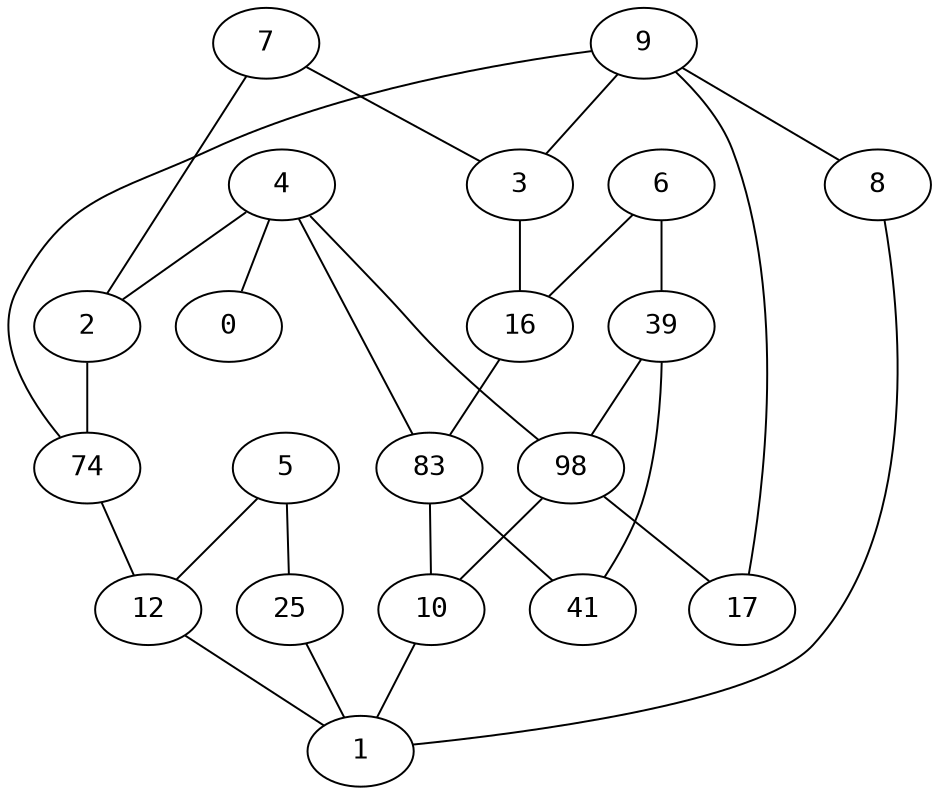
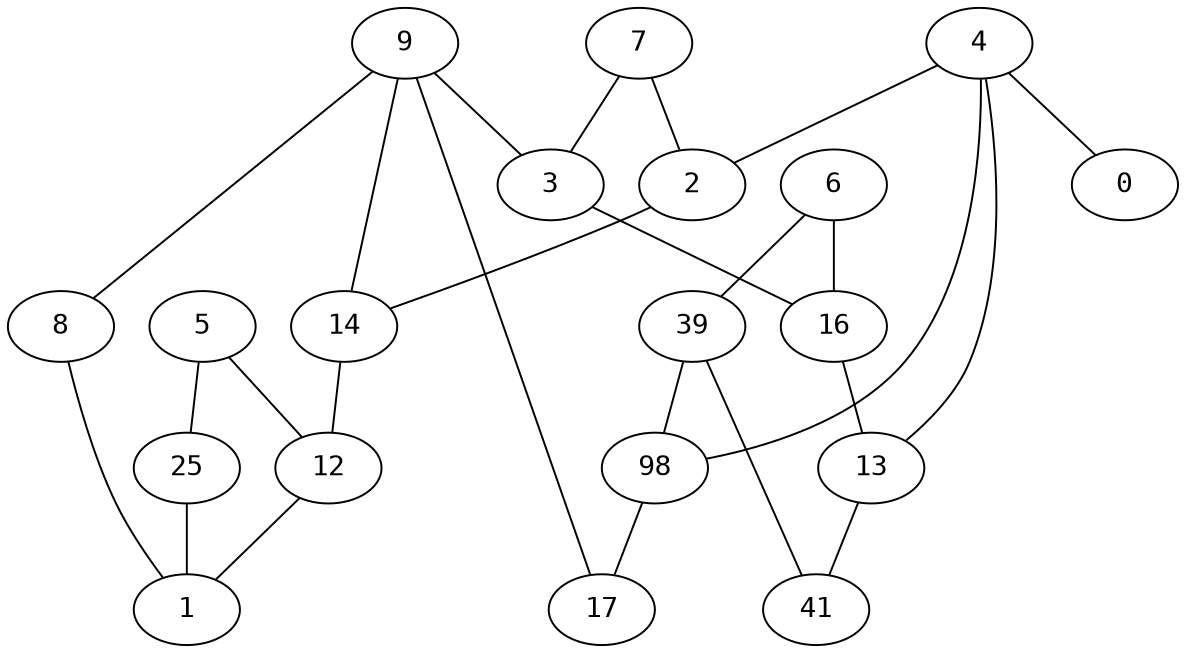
node "74": label "74" -> "14"
node "83": label "83" -> "13"
node "10": removed
